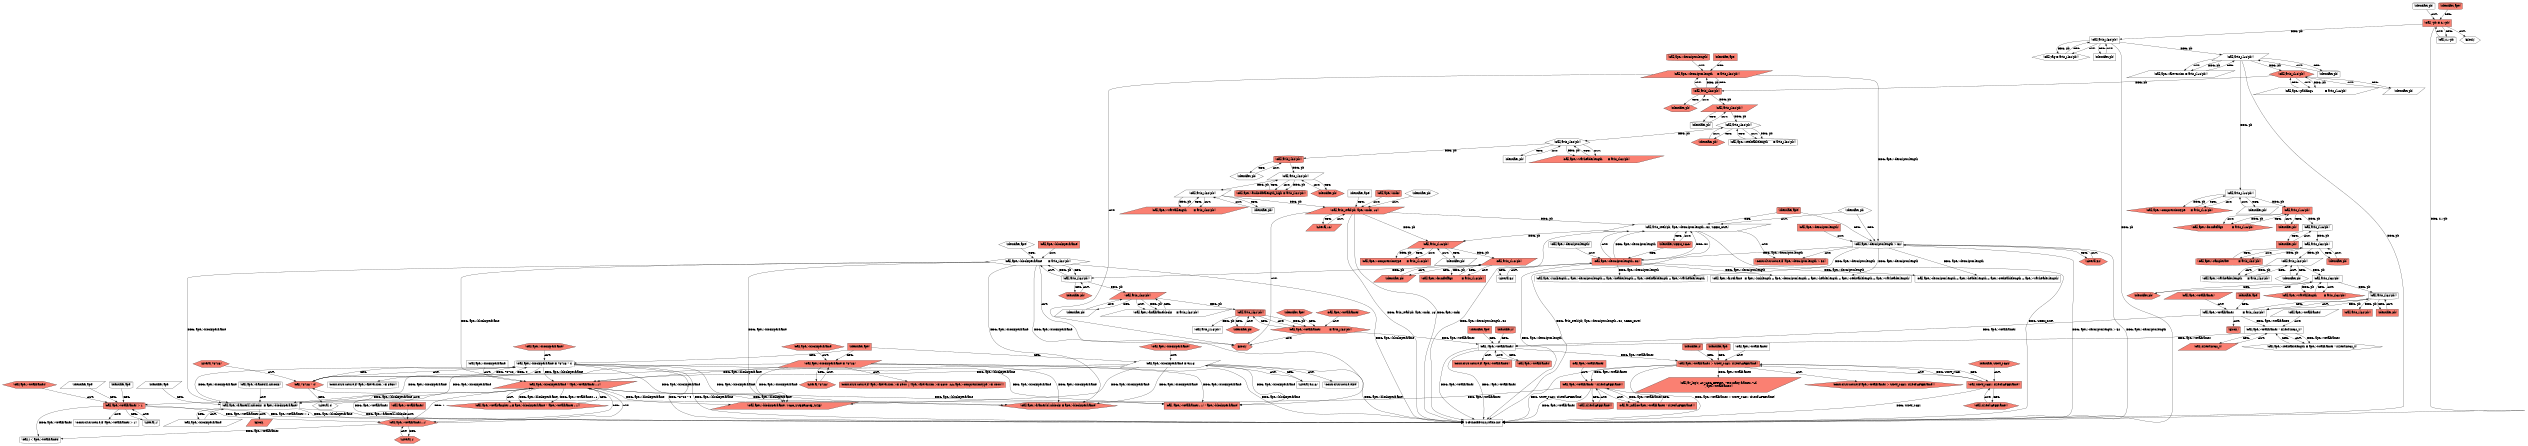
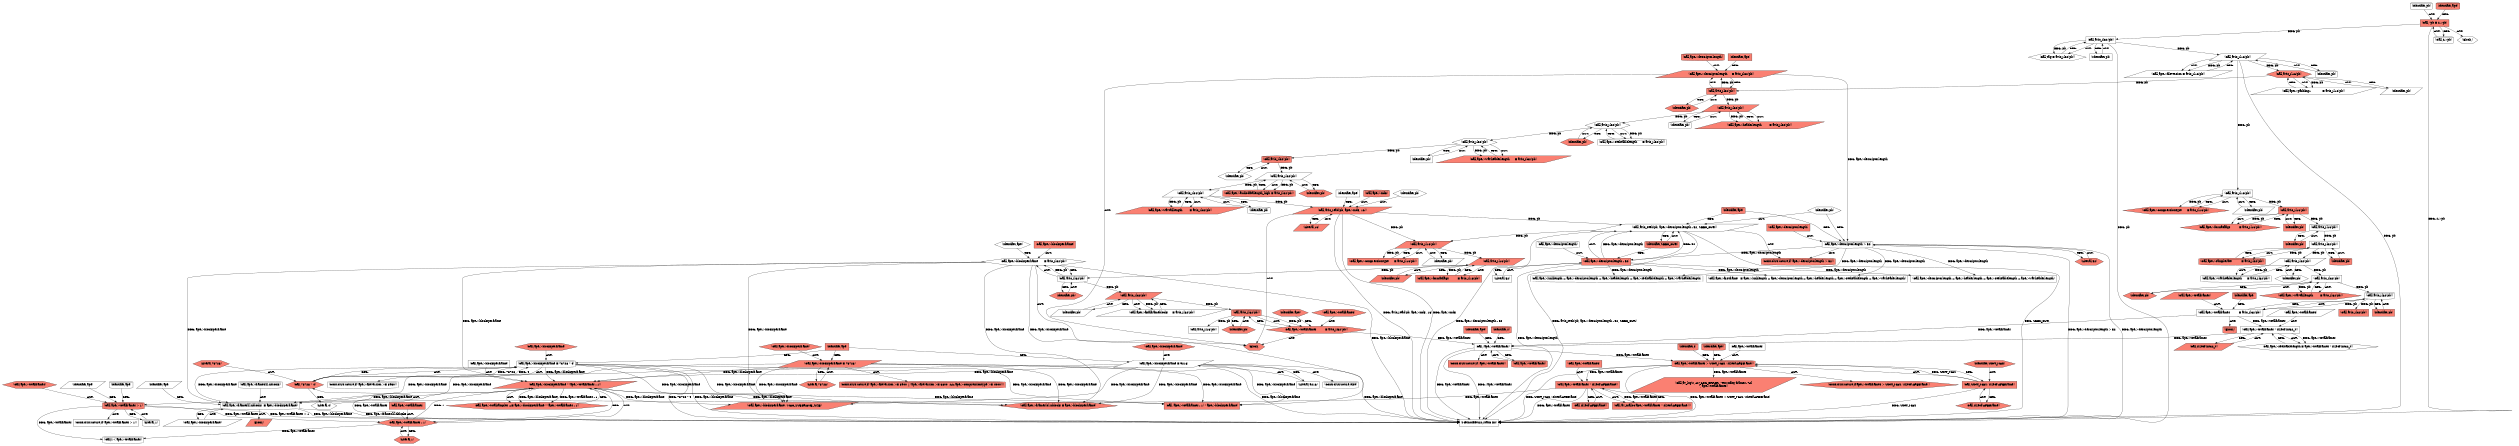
node "(Call,ape->headerlength         = avio_rl32(pb))": added
node "(Identifier,SEEK_MAC)": label "(Identifier,SEEK_MAC)" -> "(Identifier,SEEK_CUR)"
